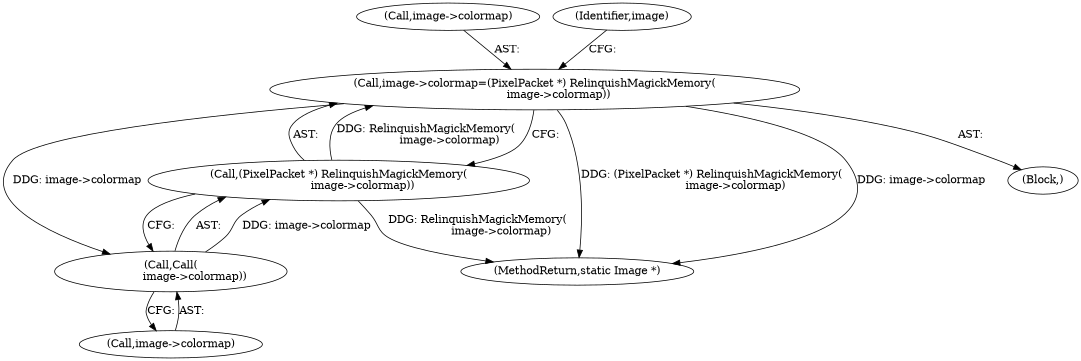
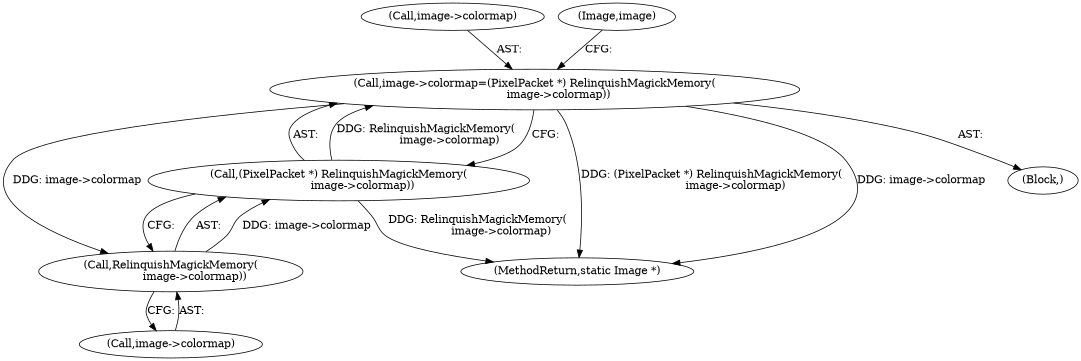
node "(Identifier,image)": label "(Identifier,image)" -> "(Image,image)"
node "(Call,Call( image->colormap))": label "(Call,Call( image->colormap))" -> "(Call,RelinquishMagickMemory( image->colormap))"
